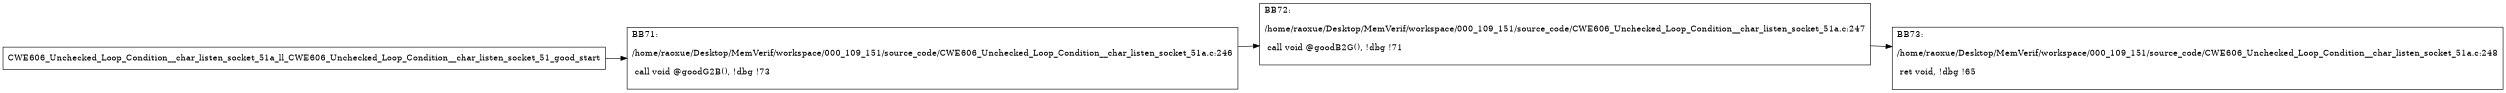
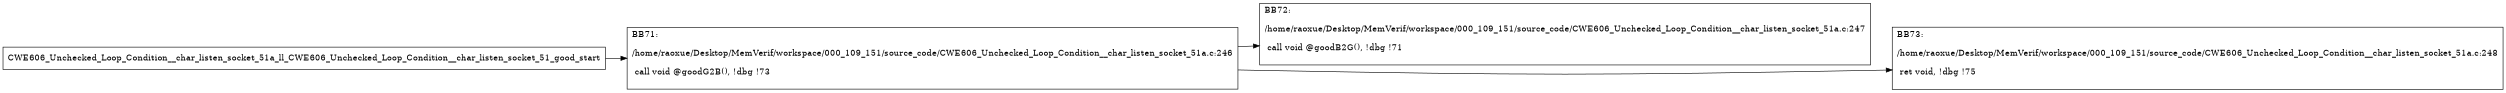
edge "BB72:" -> "BB73:": now "BB71:" -> "BB73:"
node "BB73:": text "ret void, !dbg !65" -> "ret void, !dbg !75"
